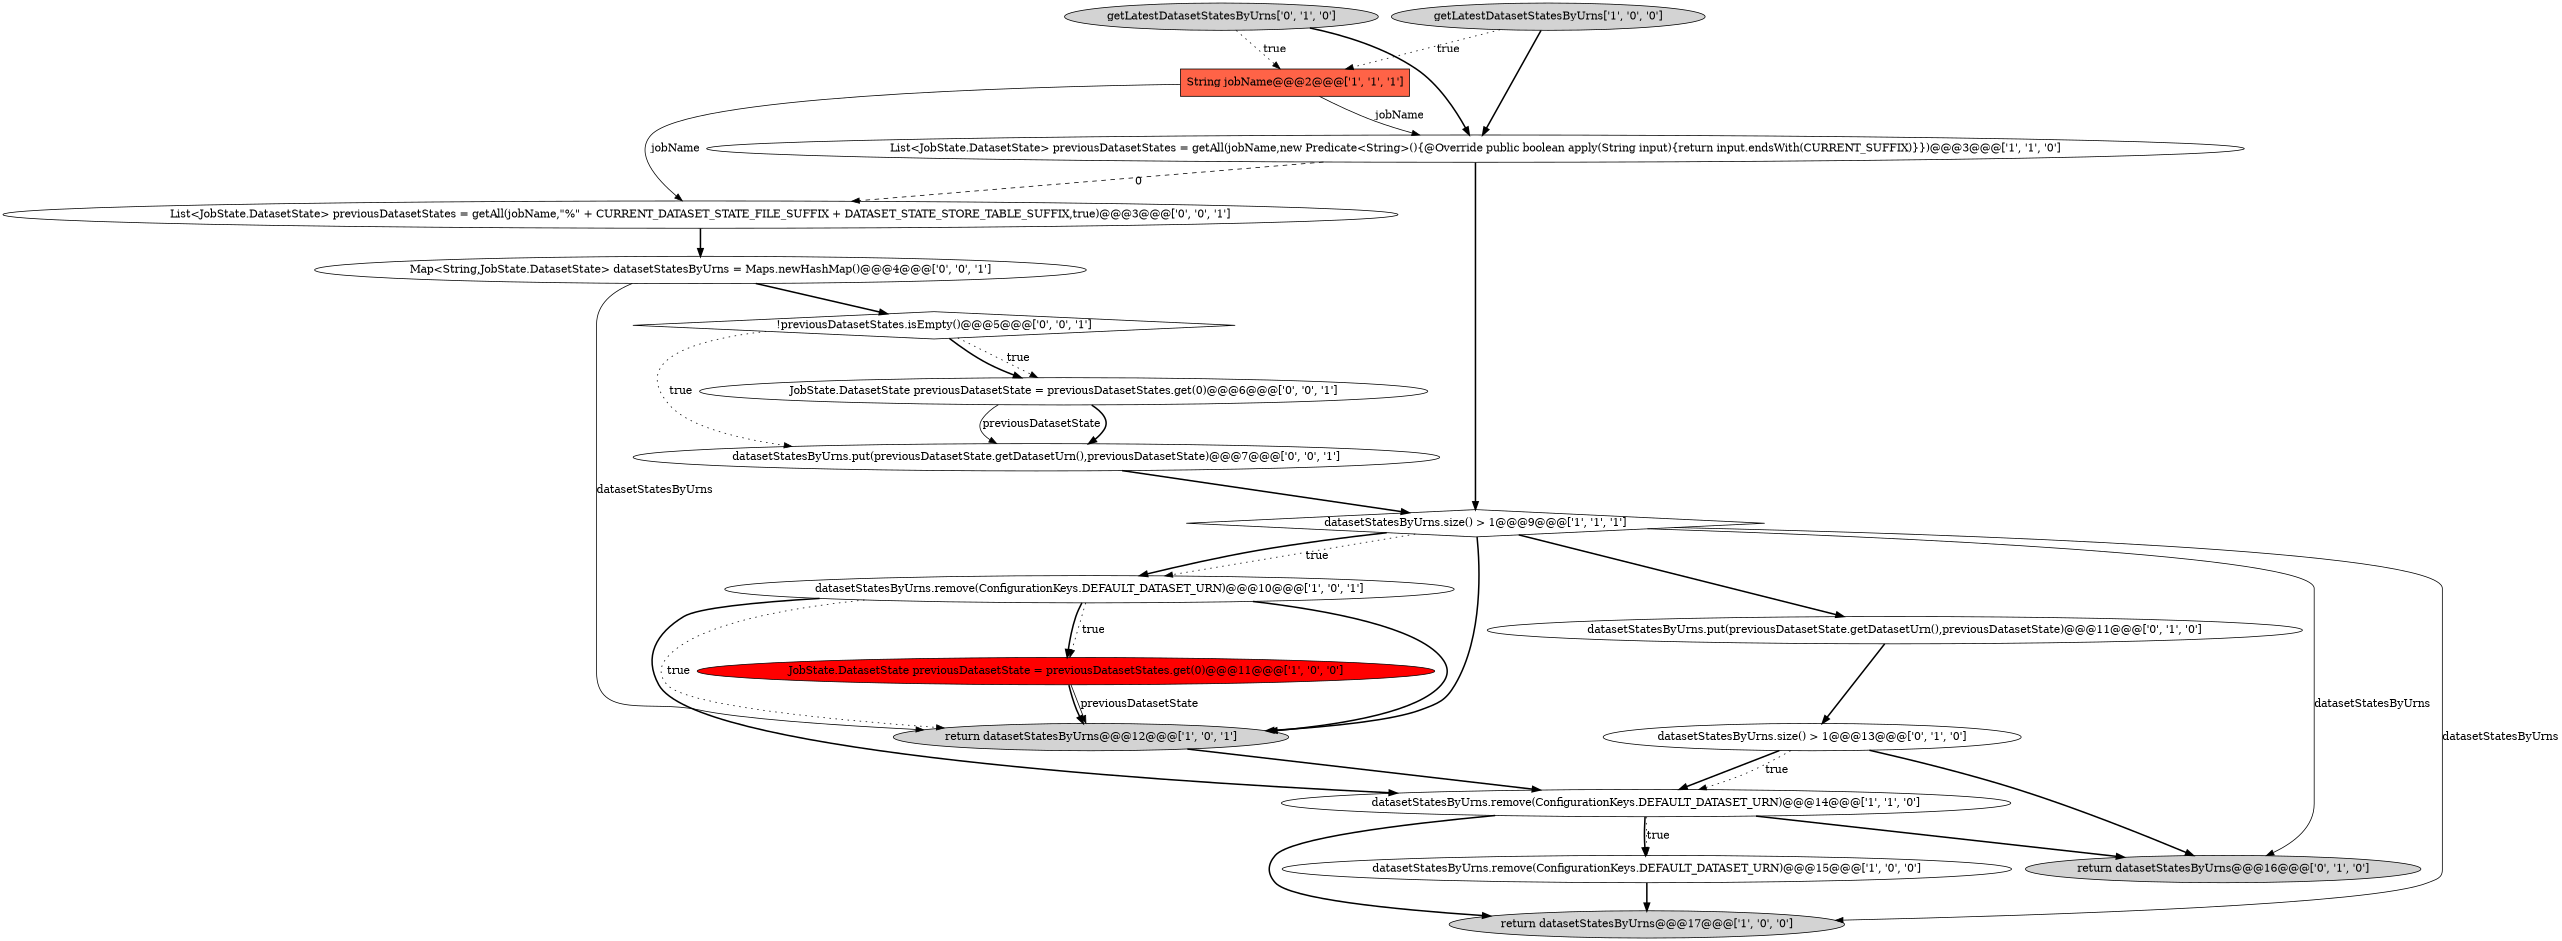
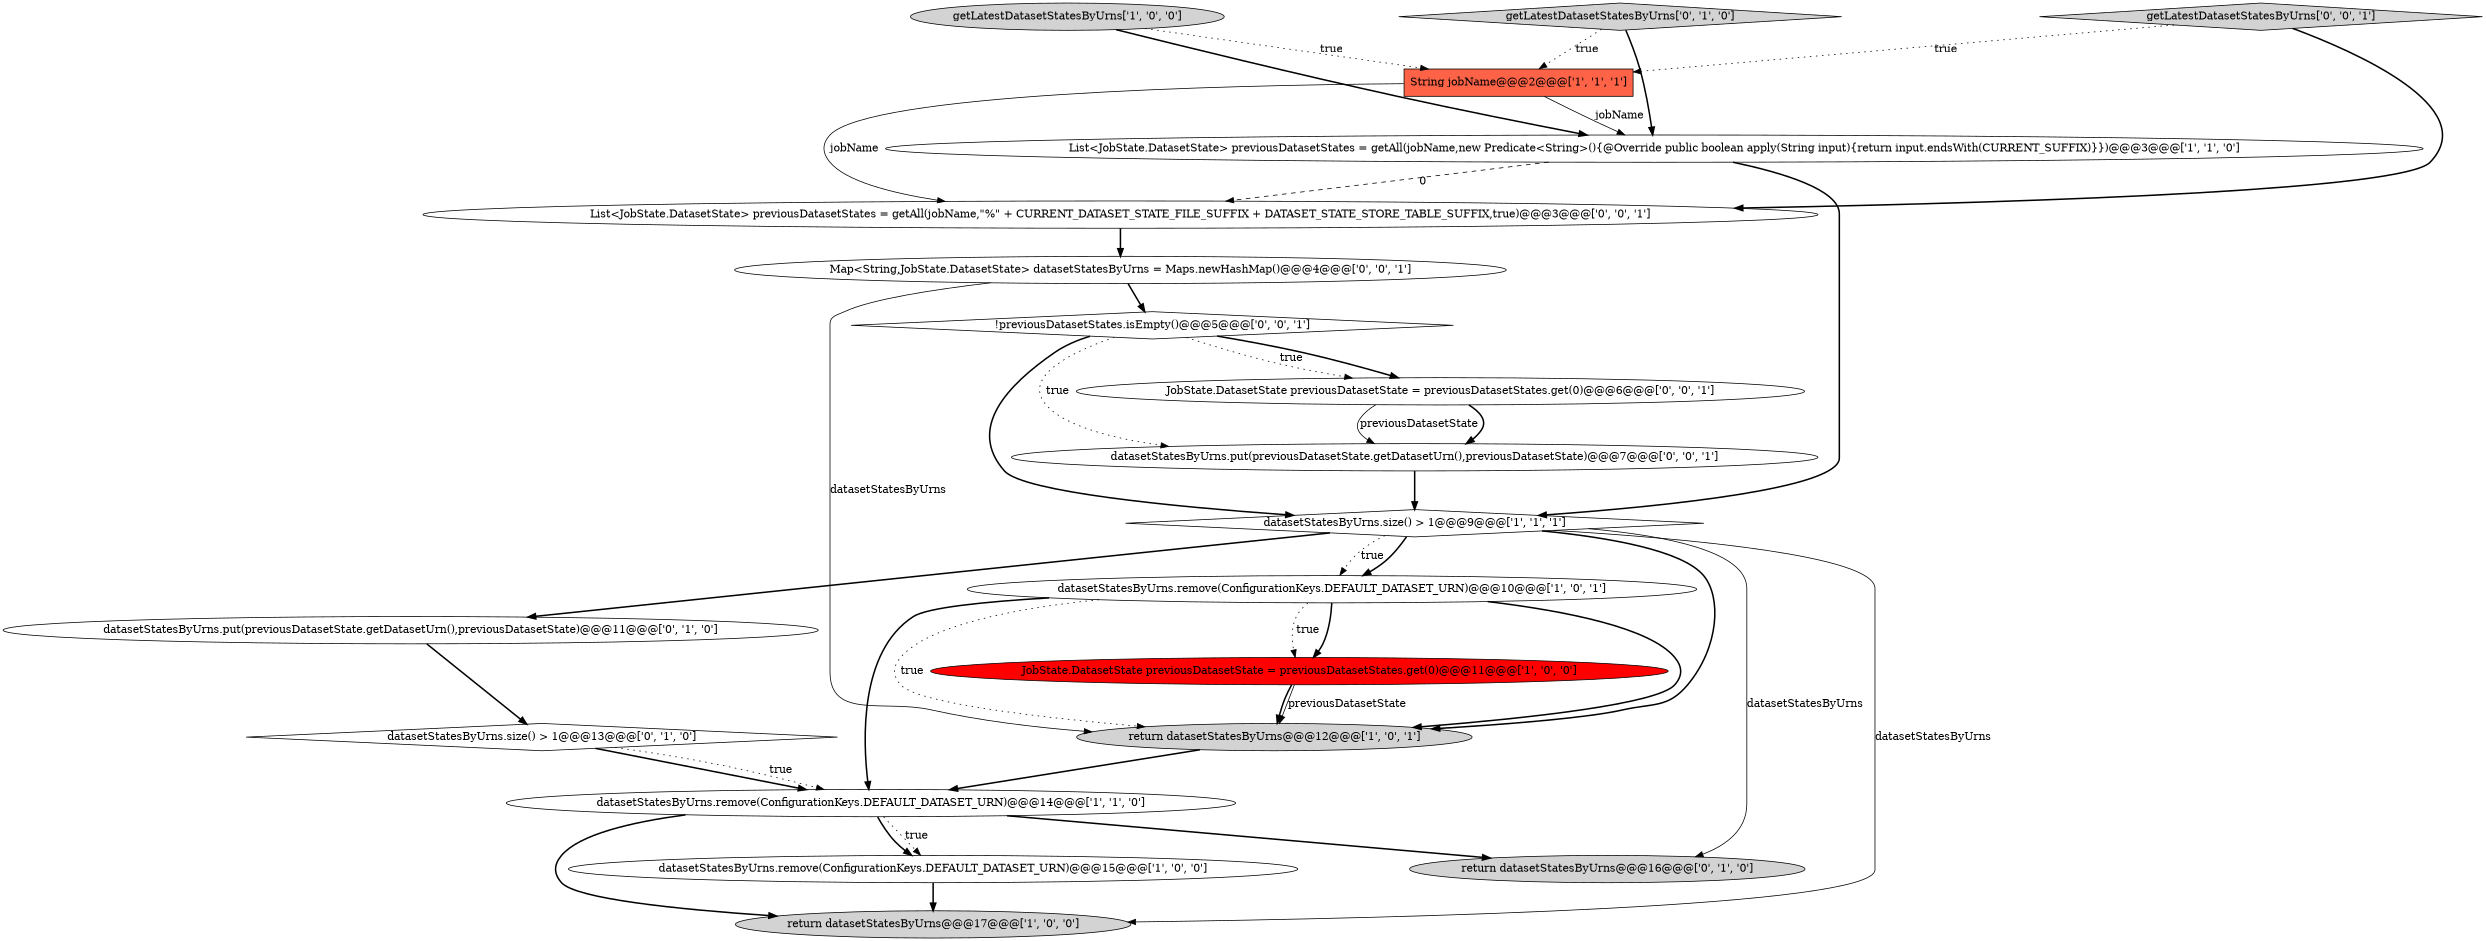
node "getLatestDatasetStatesByUrns['0', '1', '0']": shape ellipse -> diamond
node "getLatestDatasetStatesByUrns['0', '0', '1']": added
edge "!previousDatasetStates.isEmpty()@@@5@@@['0', '0', '1']" -> "datasetStatesByUrns.size() > 1@@@9@@@['1', '1', '1']": added
node "datasetStatesByUrns.size() > 1@@@13@@@['0', '1', '0']": shape ellipse -> diamond
edge "datasetStatesByUrns.size() > 1@@@13@@@['0', '1', '0']" -> "return datasetStatesByUrns@@@16@@@['0', '1', '0']": removed
